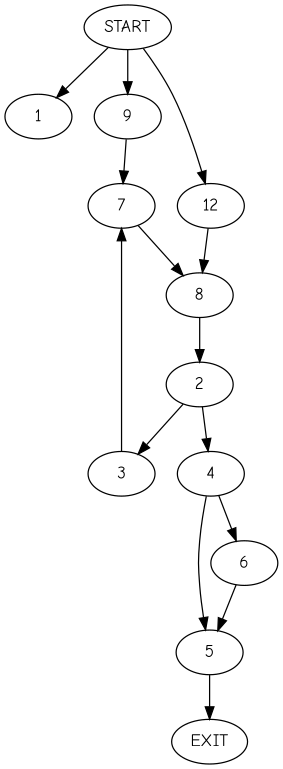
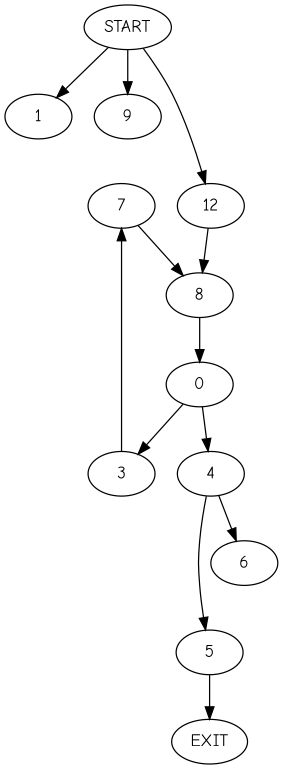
edge "9" -> "7": removed
node "2": label "2" -> "0"
edge "6" -> "5": removed
